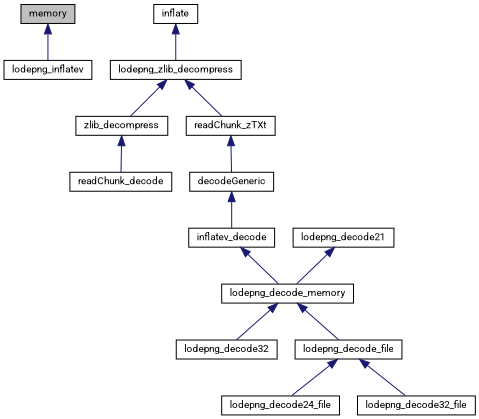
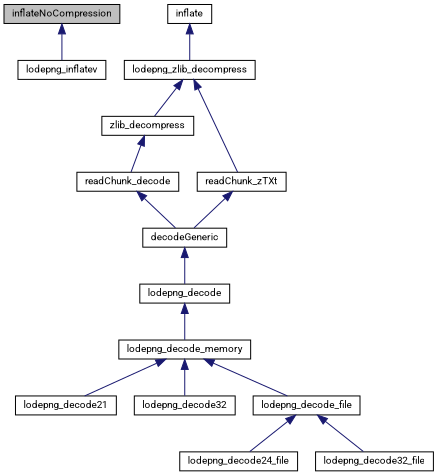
node "memory": label "memory" -> "inflateNoCompression"
edge "decodeGeneric" -> "readChunk_decode": added
node "inflatev_decode": label "inflatev_decode" -> "lodepng_decode"
edge "lodepng_decode_memory" -> "lodepng_decode21": reversed
